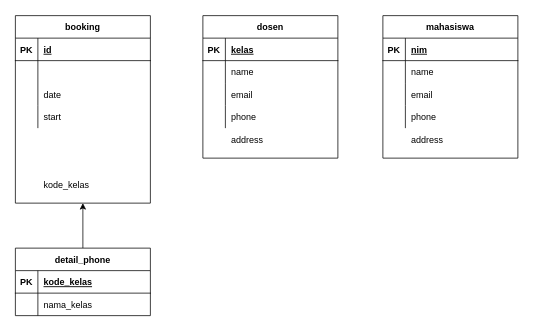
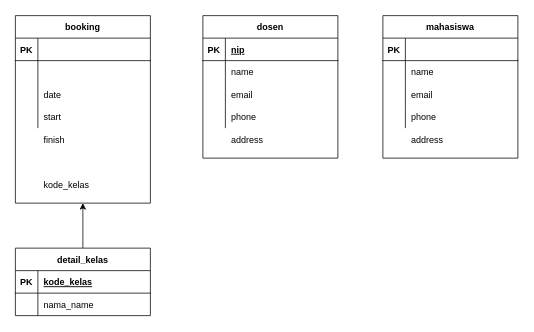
node "id": removed
node "nim": removed
node "kelas": label "kelas" -> "nip"
node "finish": added
node "detail_phone": label "detail_phone" -> "detail_kelas"
node "nama_kelas": label "nama_kelas" -> "nama_name"
